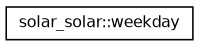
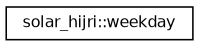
node "solar_solar::weekday": label "solar_solar::weekday" -> "solar_hijri::weekday"
